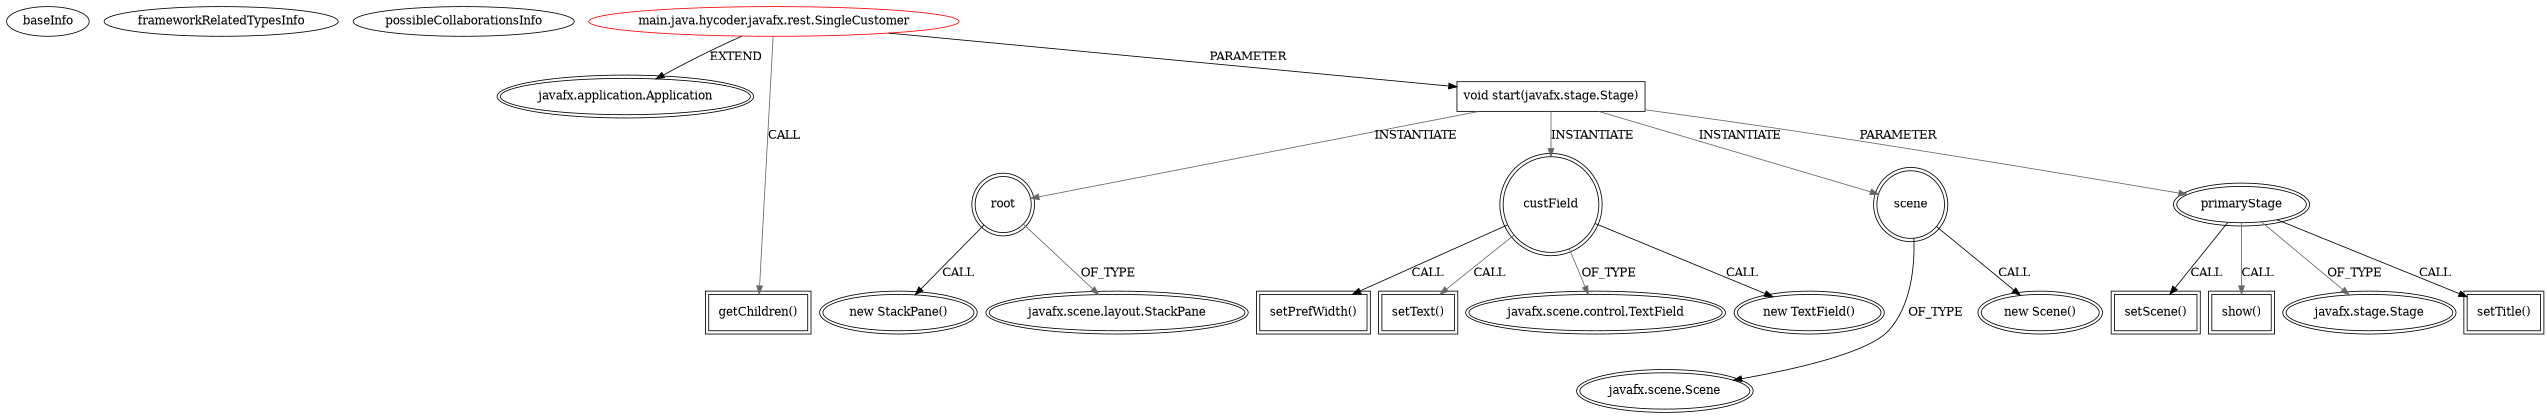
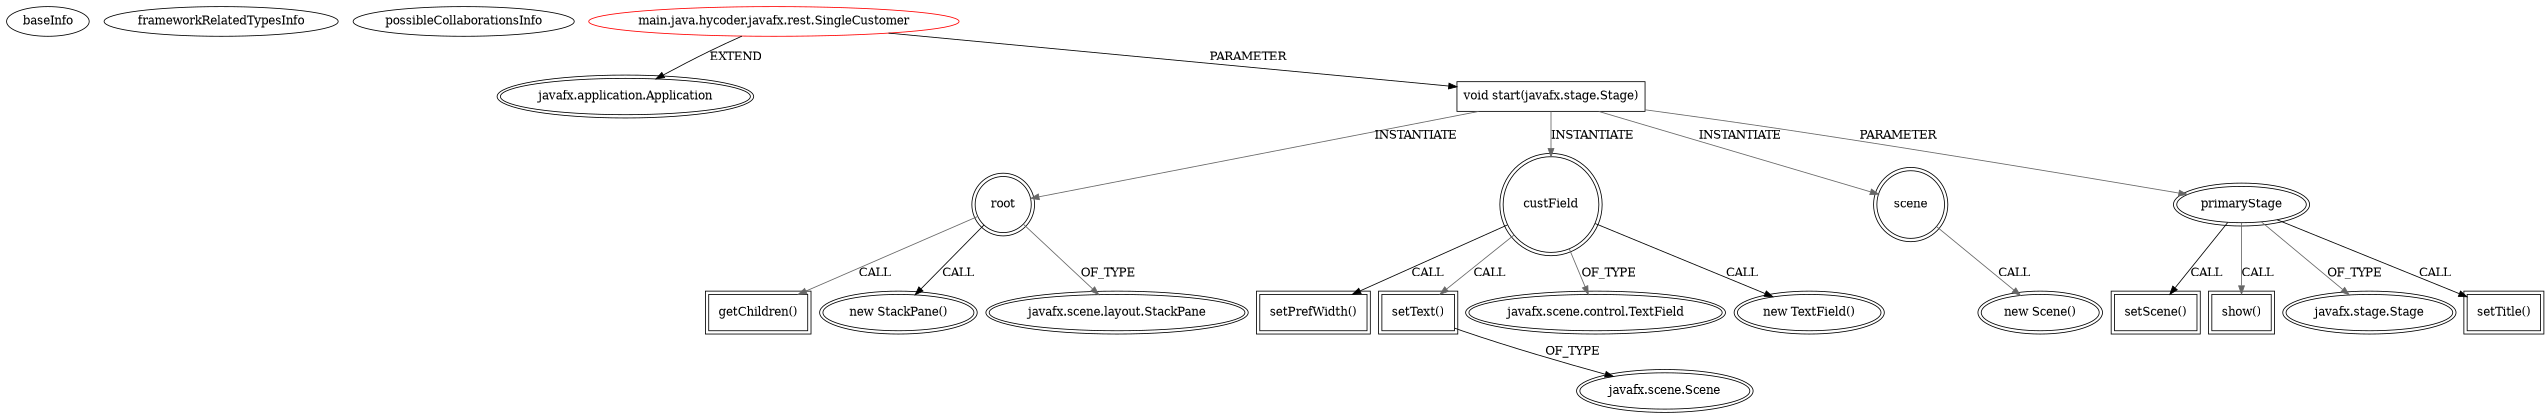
edge "main.java.hycoder.javafx.rest.SingleCustomer" -> "getChildren()": now "root" -> "getChildren()"
edge "scene" -> "new Scene()": color black -> gray40
edge "scene" -> "javafx.scene.Scene": now "setText()" -> "javafx.scene.Scene"
